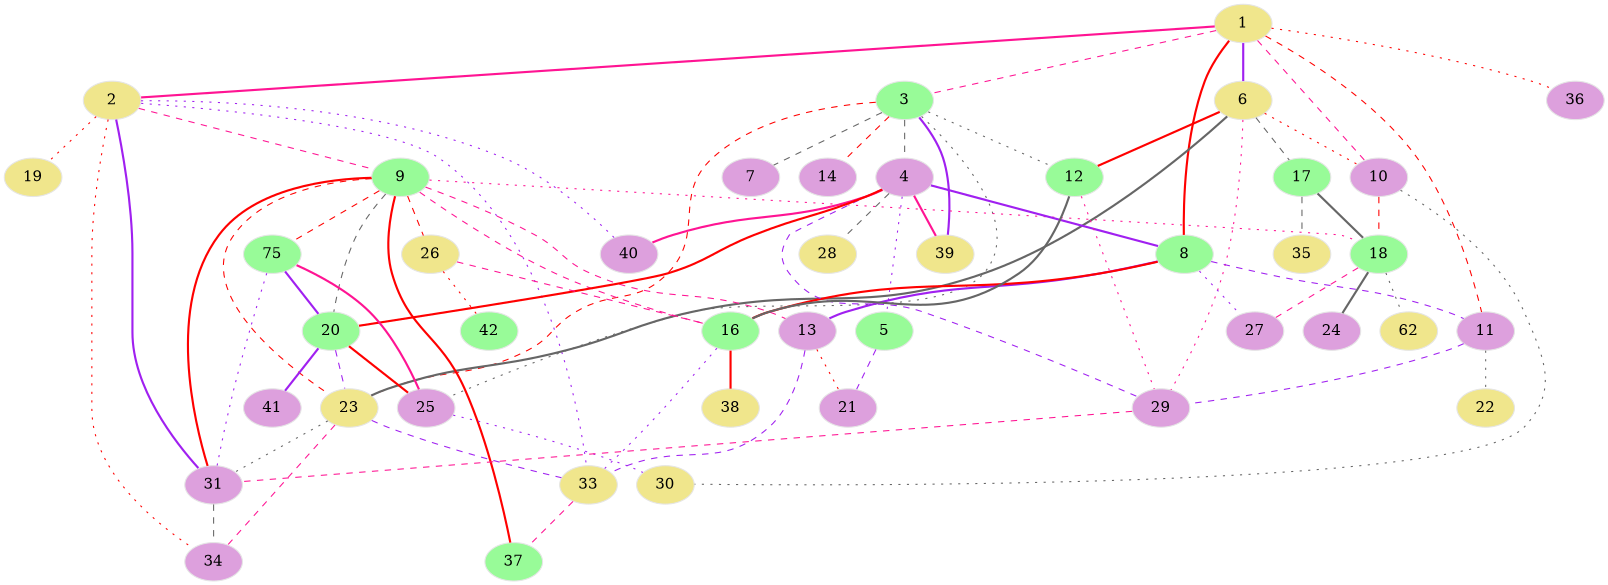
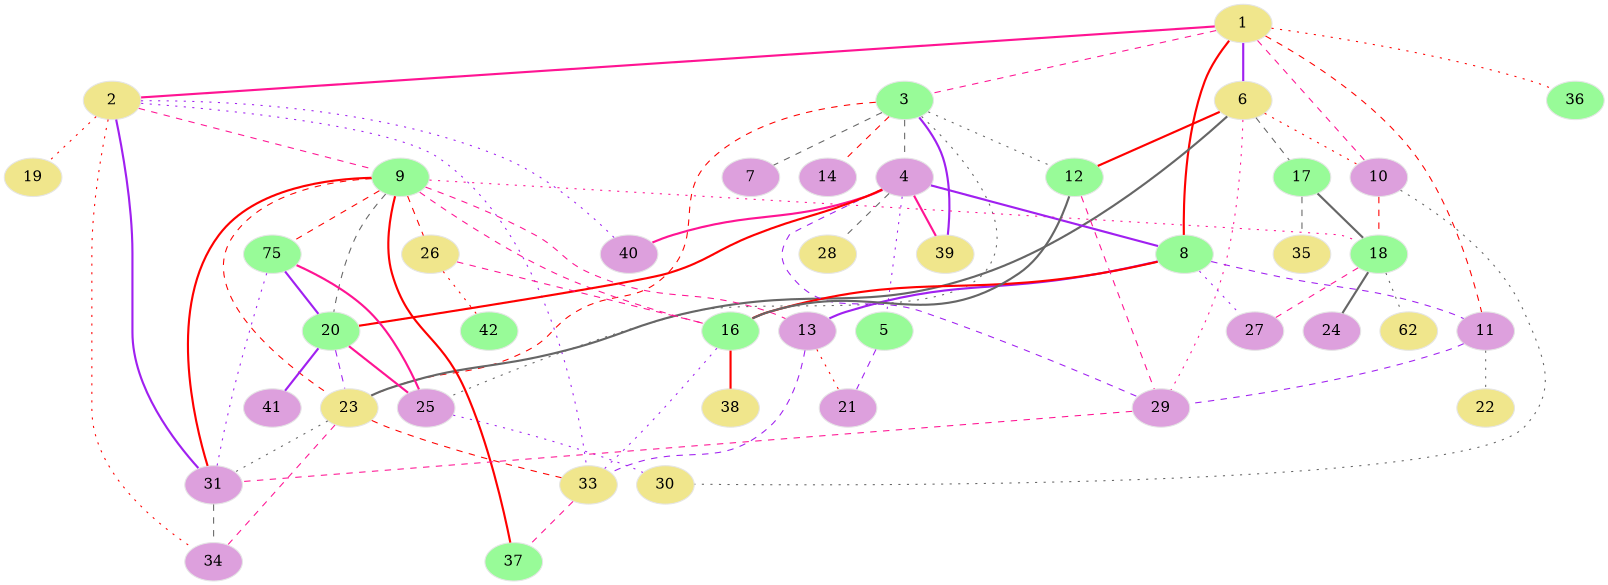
node "36": fillcolor plum -> palegreen
edge "12" -- "29": style dotted -> dashed
edge "20" -- "25": color red -> deeppink
edge "23" -- "33": color purple -> red
